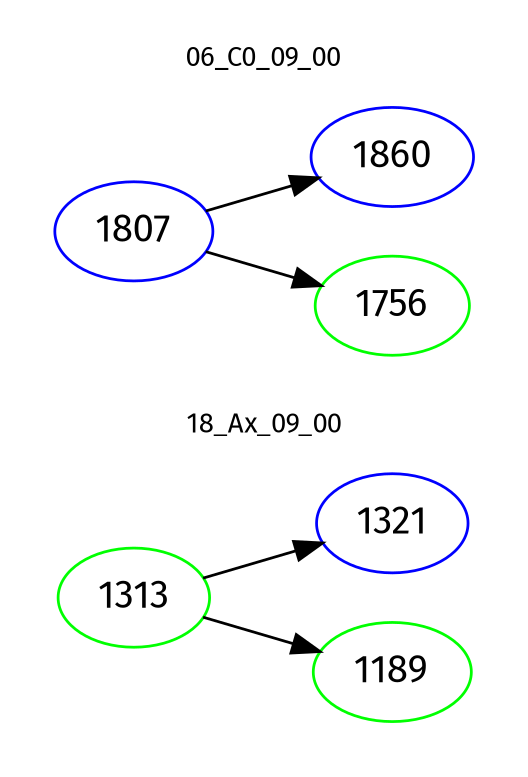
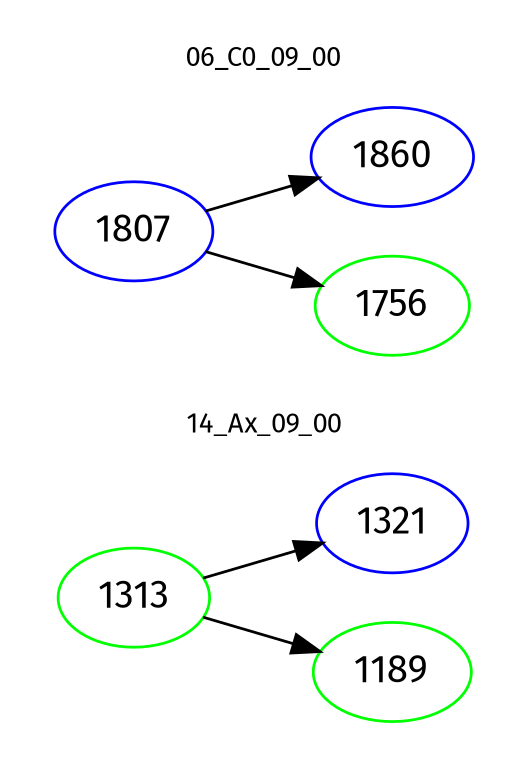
cluster "18_Ax_09_00": label "18_Ax_09_00" -> "14_Ax_09_00"
